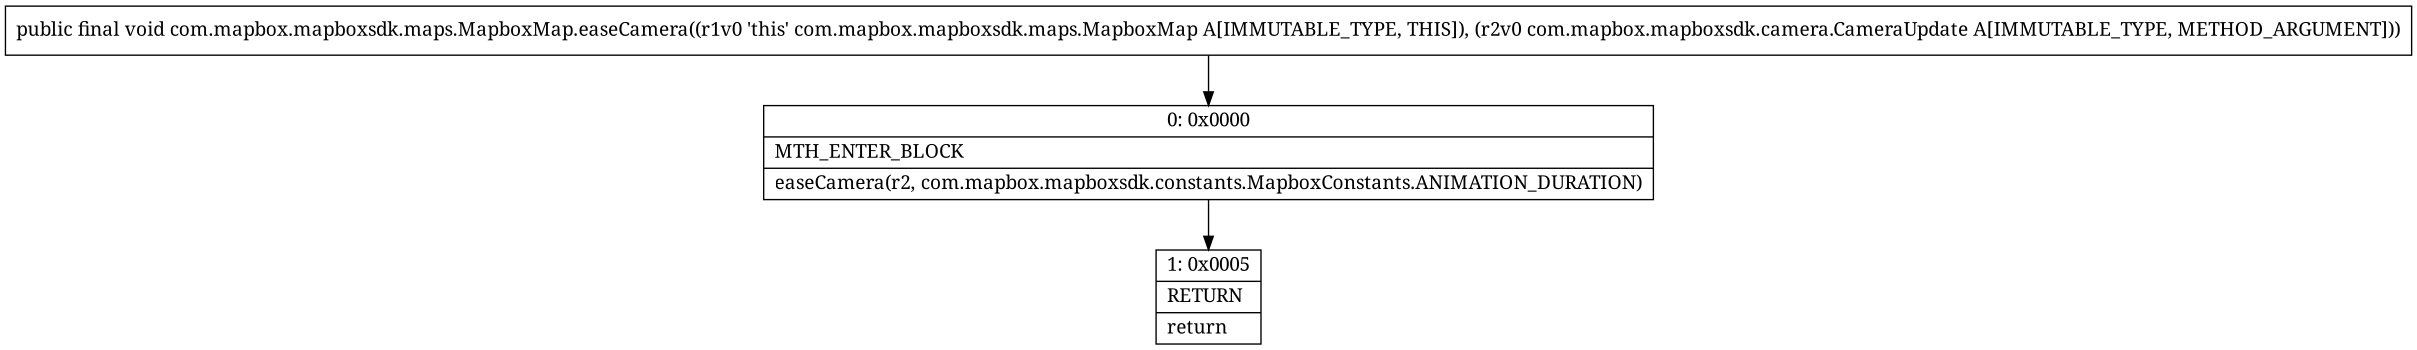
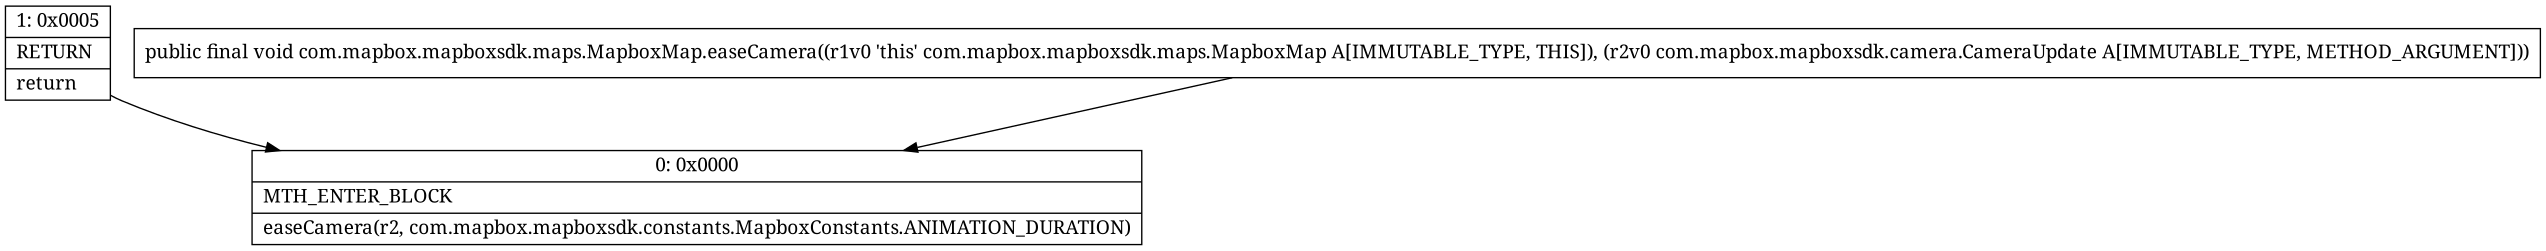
edge "0: 0x0000" -> "1: 0x0005": reversed
